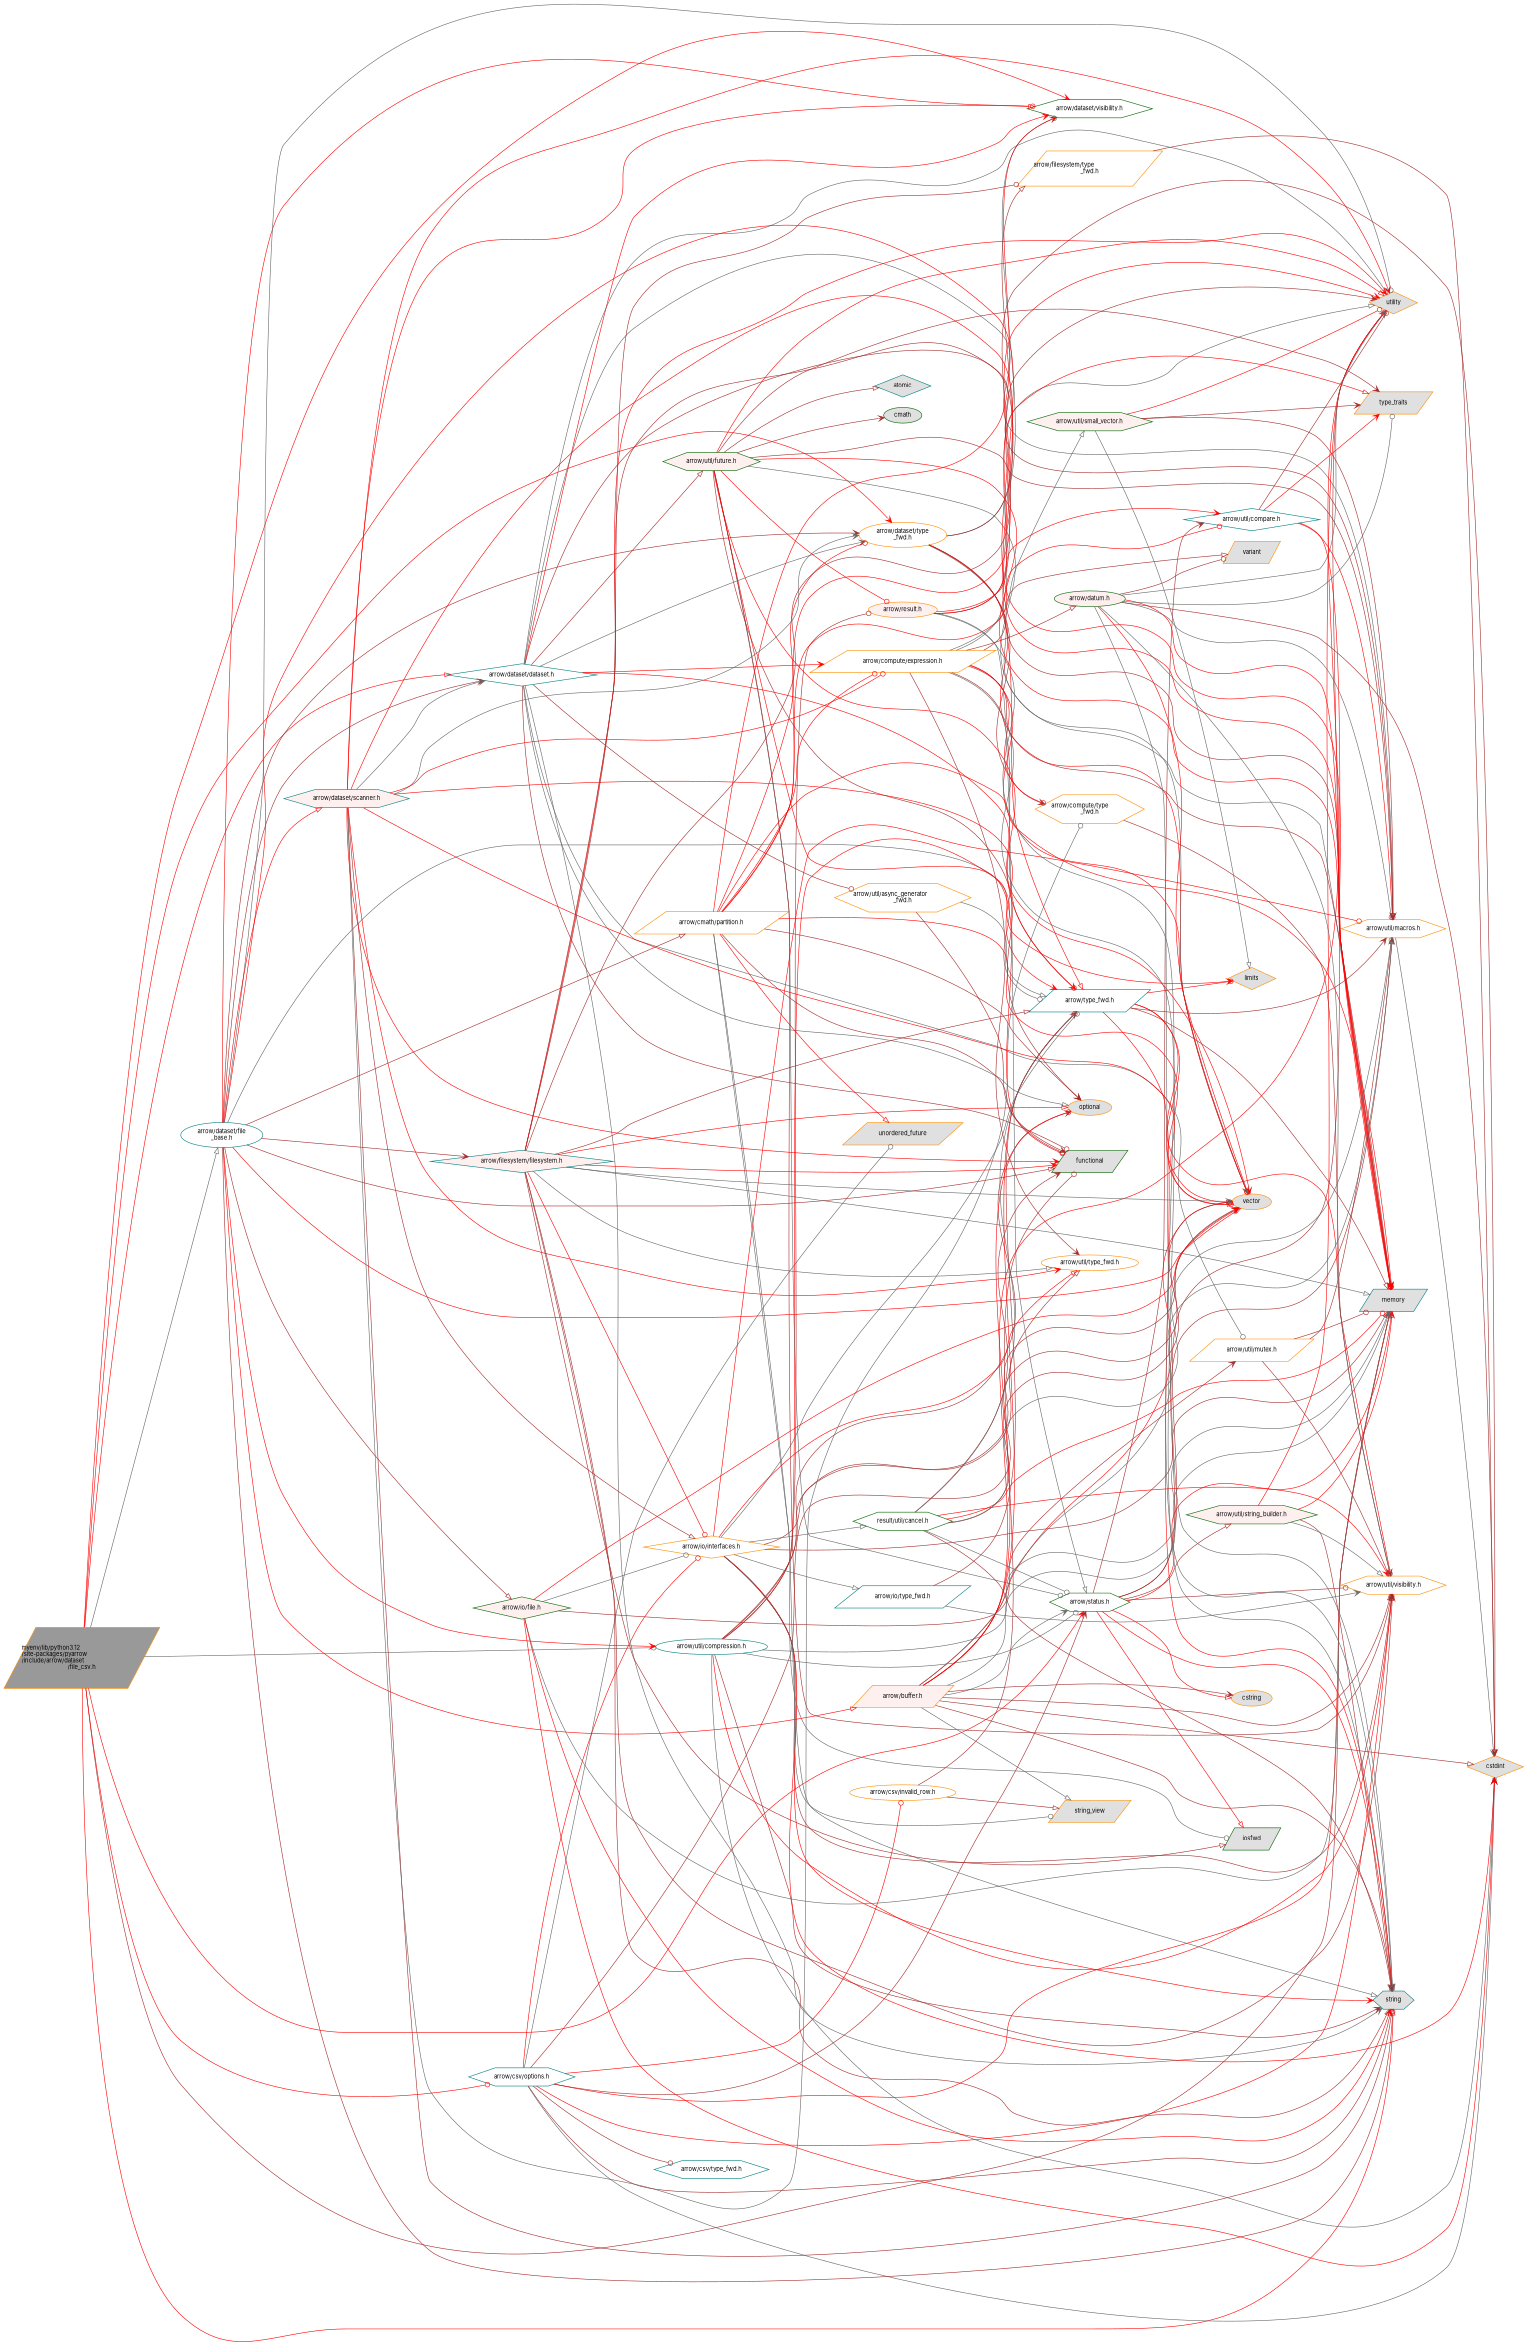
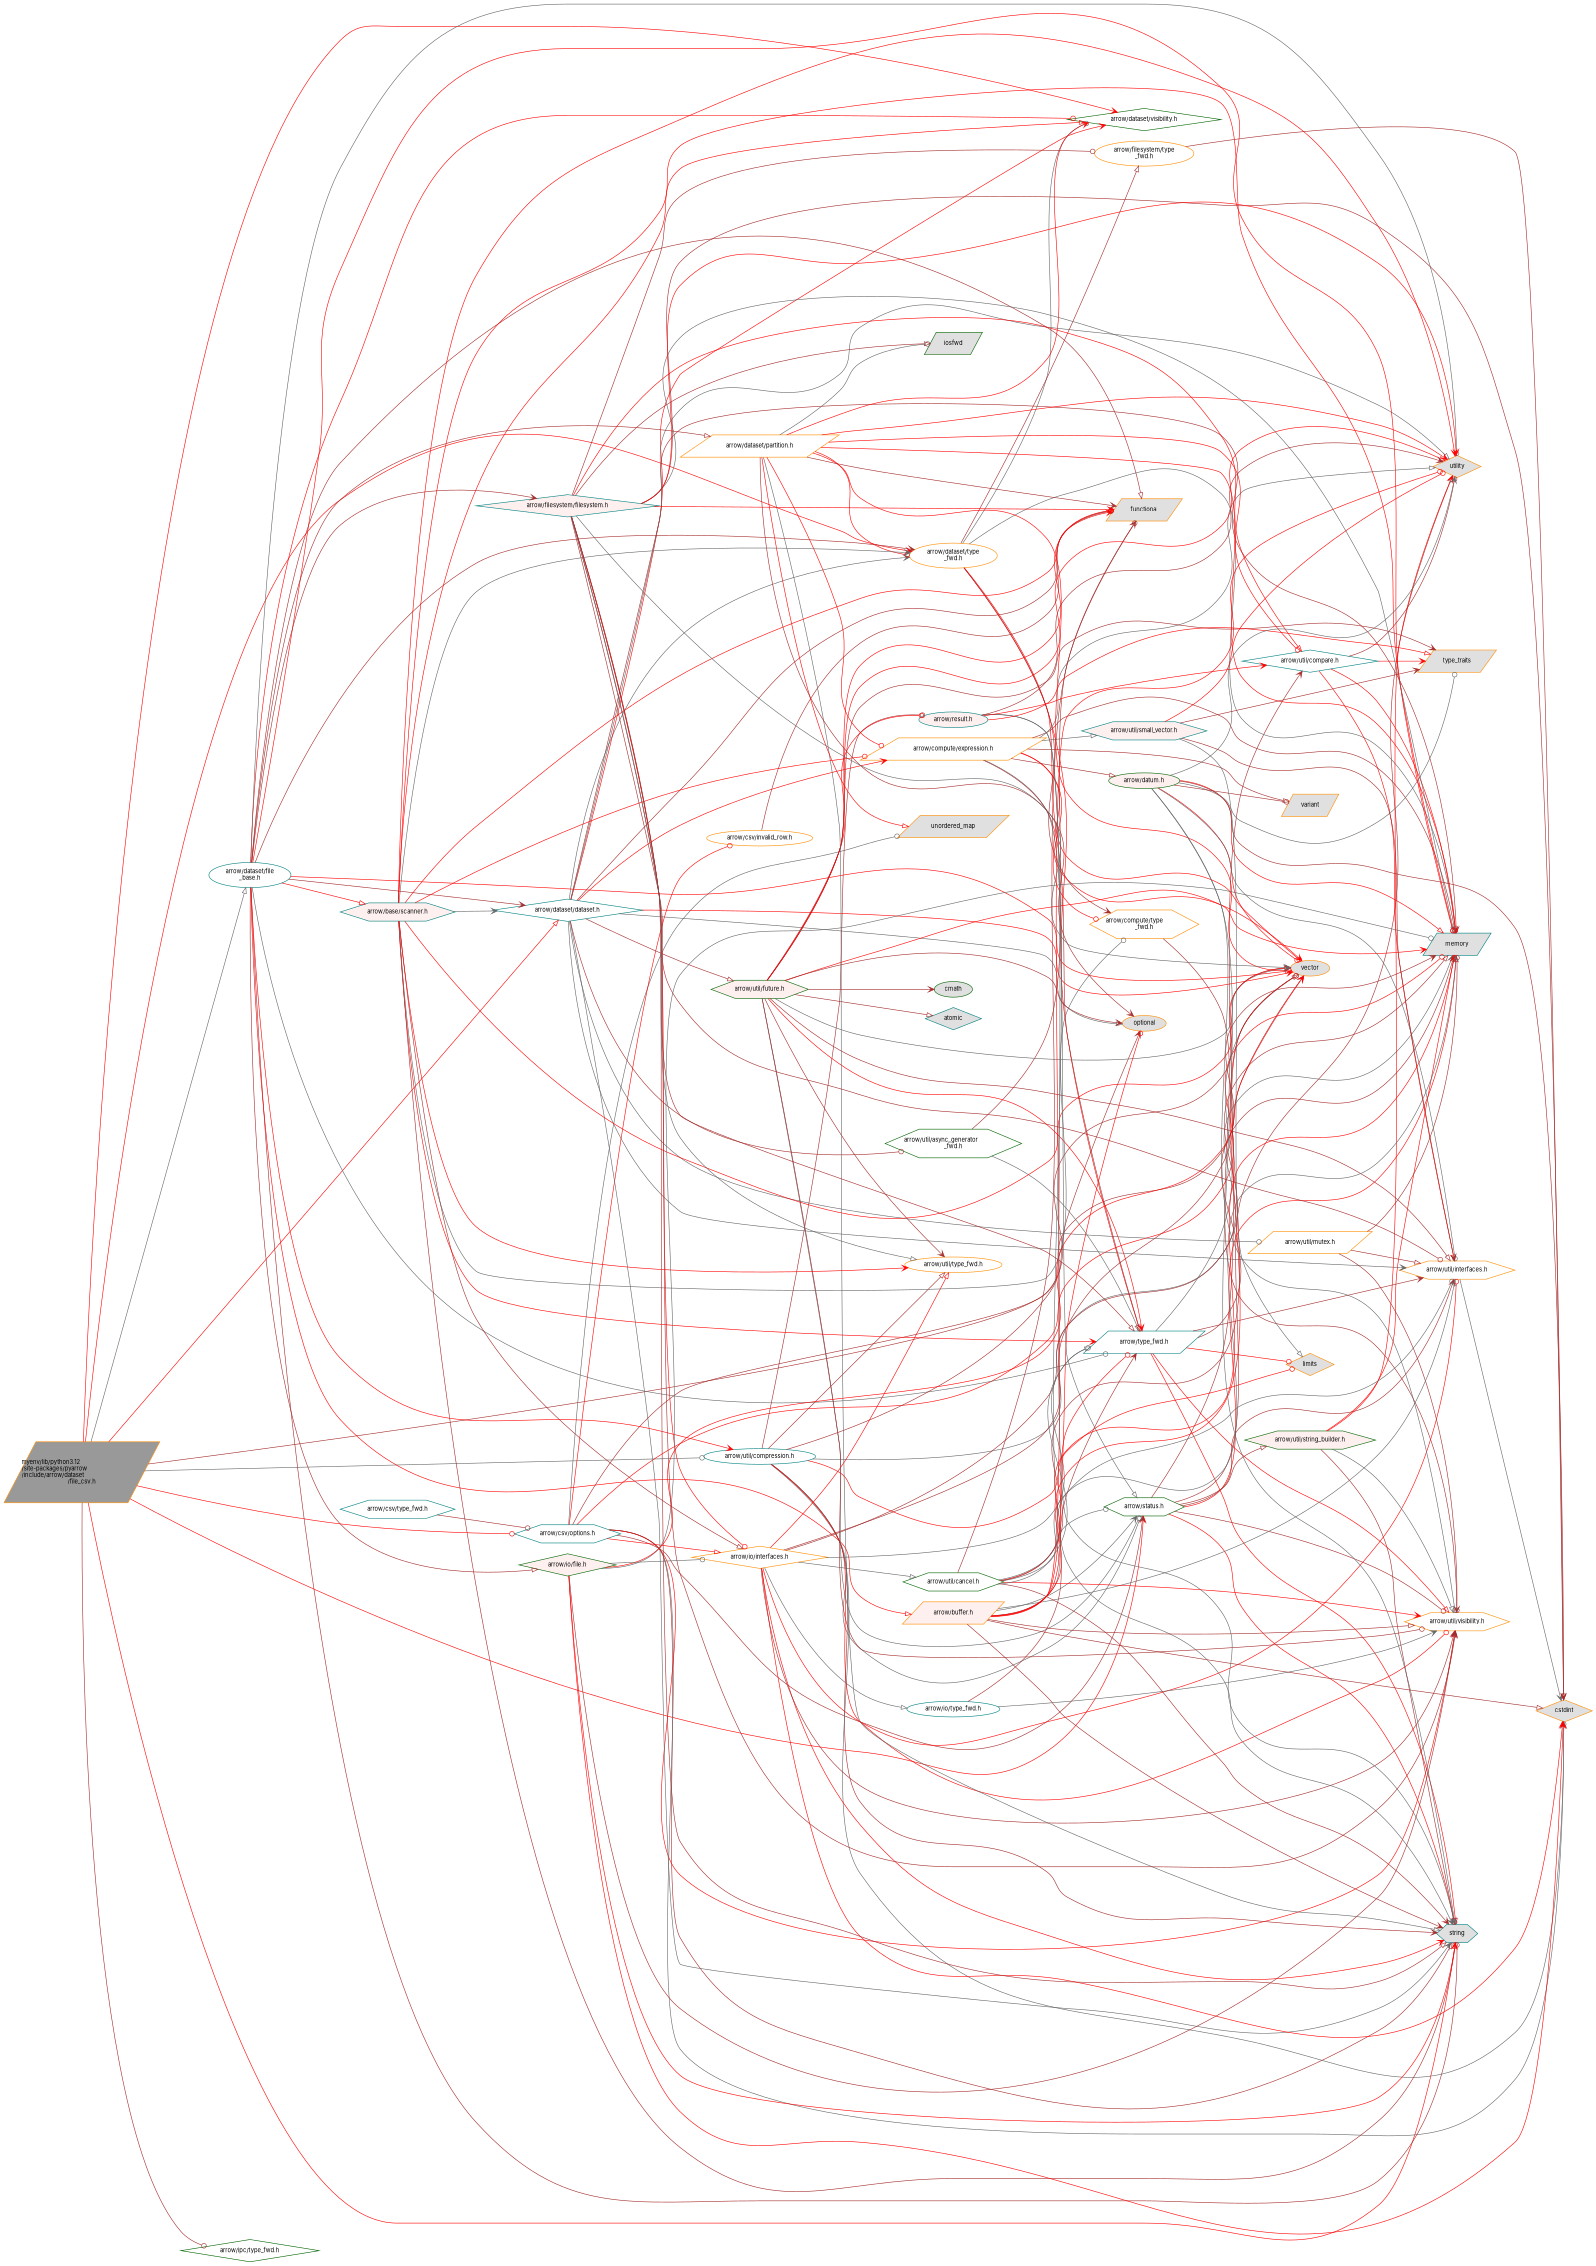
node "arrow/dataset/visibility.h": shape hexagon -> diamond
node "arrow/filesystem/type _fwd.h": shape parallelogram -> ellipse
node "arrow/util/small_vector.h": color darkgreen -> teal
node "arrow/result.h": color darkorange -> teal
node "arrow/dataset/scanner.h": label "arrow/dataset/scanner.h" -> "arrow/base/scanner.h"
node "arrow/util/async_generator _fwd.h": color darkorange -> darkgreen
node "arrow/cmath/partition.h": label "arrow/cmath/partition.h" -> "arrow/dataset/partition.h"
node "arrow/util/macros.h": label "arrow/util/macros.h" -> "arrow/util/interfaces.h"
edge "arrow/util/compression.h" -> "limits": arrowhead vee -> odot
edge "arrow/compute/expression.h" -> "arrow/util/type_fwd.h": now "arrow/util/future.h" -> "arrow/util/type_fwd.h"
edge "arrow/type_fwd.h" -> "vector": color red -> gray40
edge "arrow/filesystem/filesystem.h" -> "optional": now "arrow/filesystem/filesystem.h" -> "arrow/util/compare.h"
node "unordered_future": label "unordered_future" -> "unordered_map"
node "functional": color darkgreen -> darkorange
node "result/util/cancel.h": label "result/util/cancel.h" -> "arrow/util/cancel.h"
node "arrow/io/type_fwd.h": shape parallelogram -> ellipse
edge "arrow/io/file.h" -> "arrow/util/mutex.h": now "arrow/io/file.h" -> "arrow/util/visibility.h"
node "cstring": removed
edge "arrow/status.h" -> "iosfwd": removed
edge "arrow/csv/options.h" -> "arrow/io/interfaces.h": arrowhead odot -> onormal
node "string_view": removed
edge "arrow/csv/options.h" -> "arrow/csv/type_fwd.h": reversed
node "arrow/ipc/type_fwd.h": added
